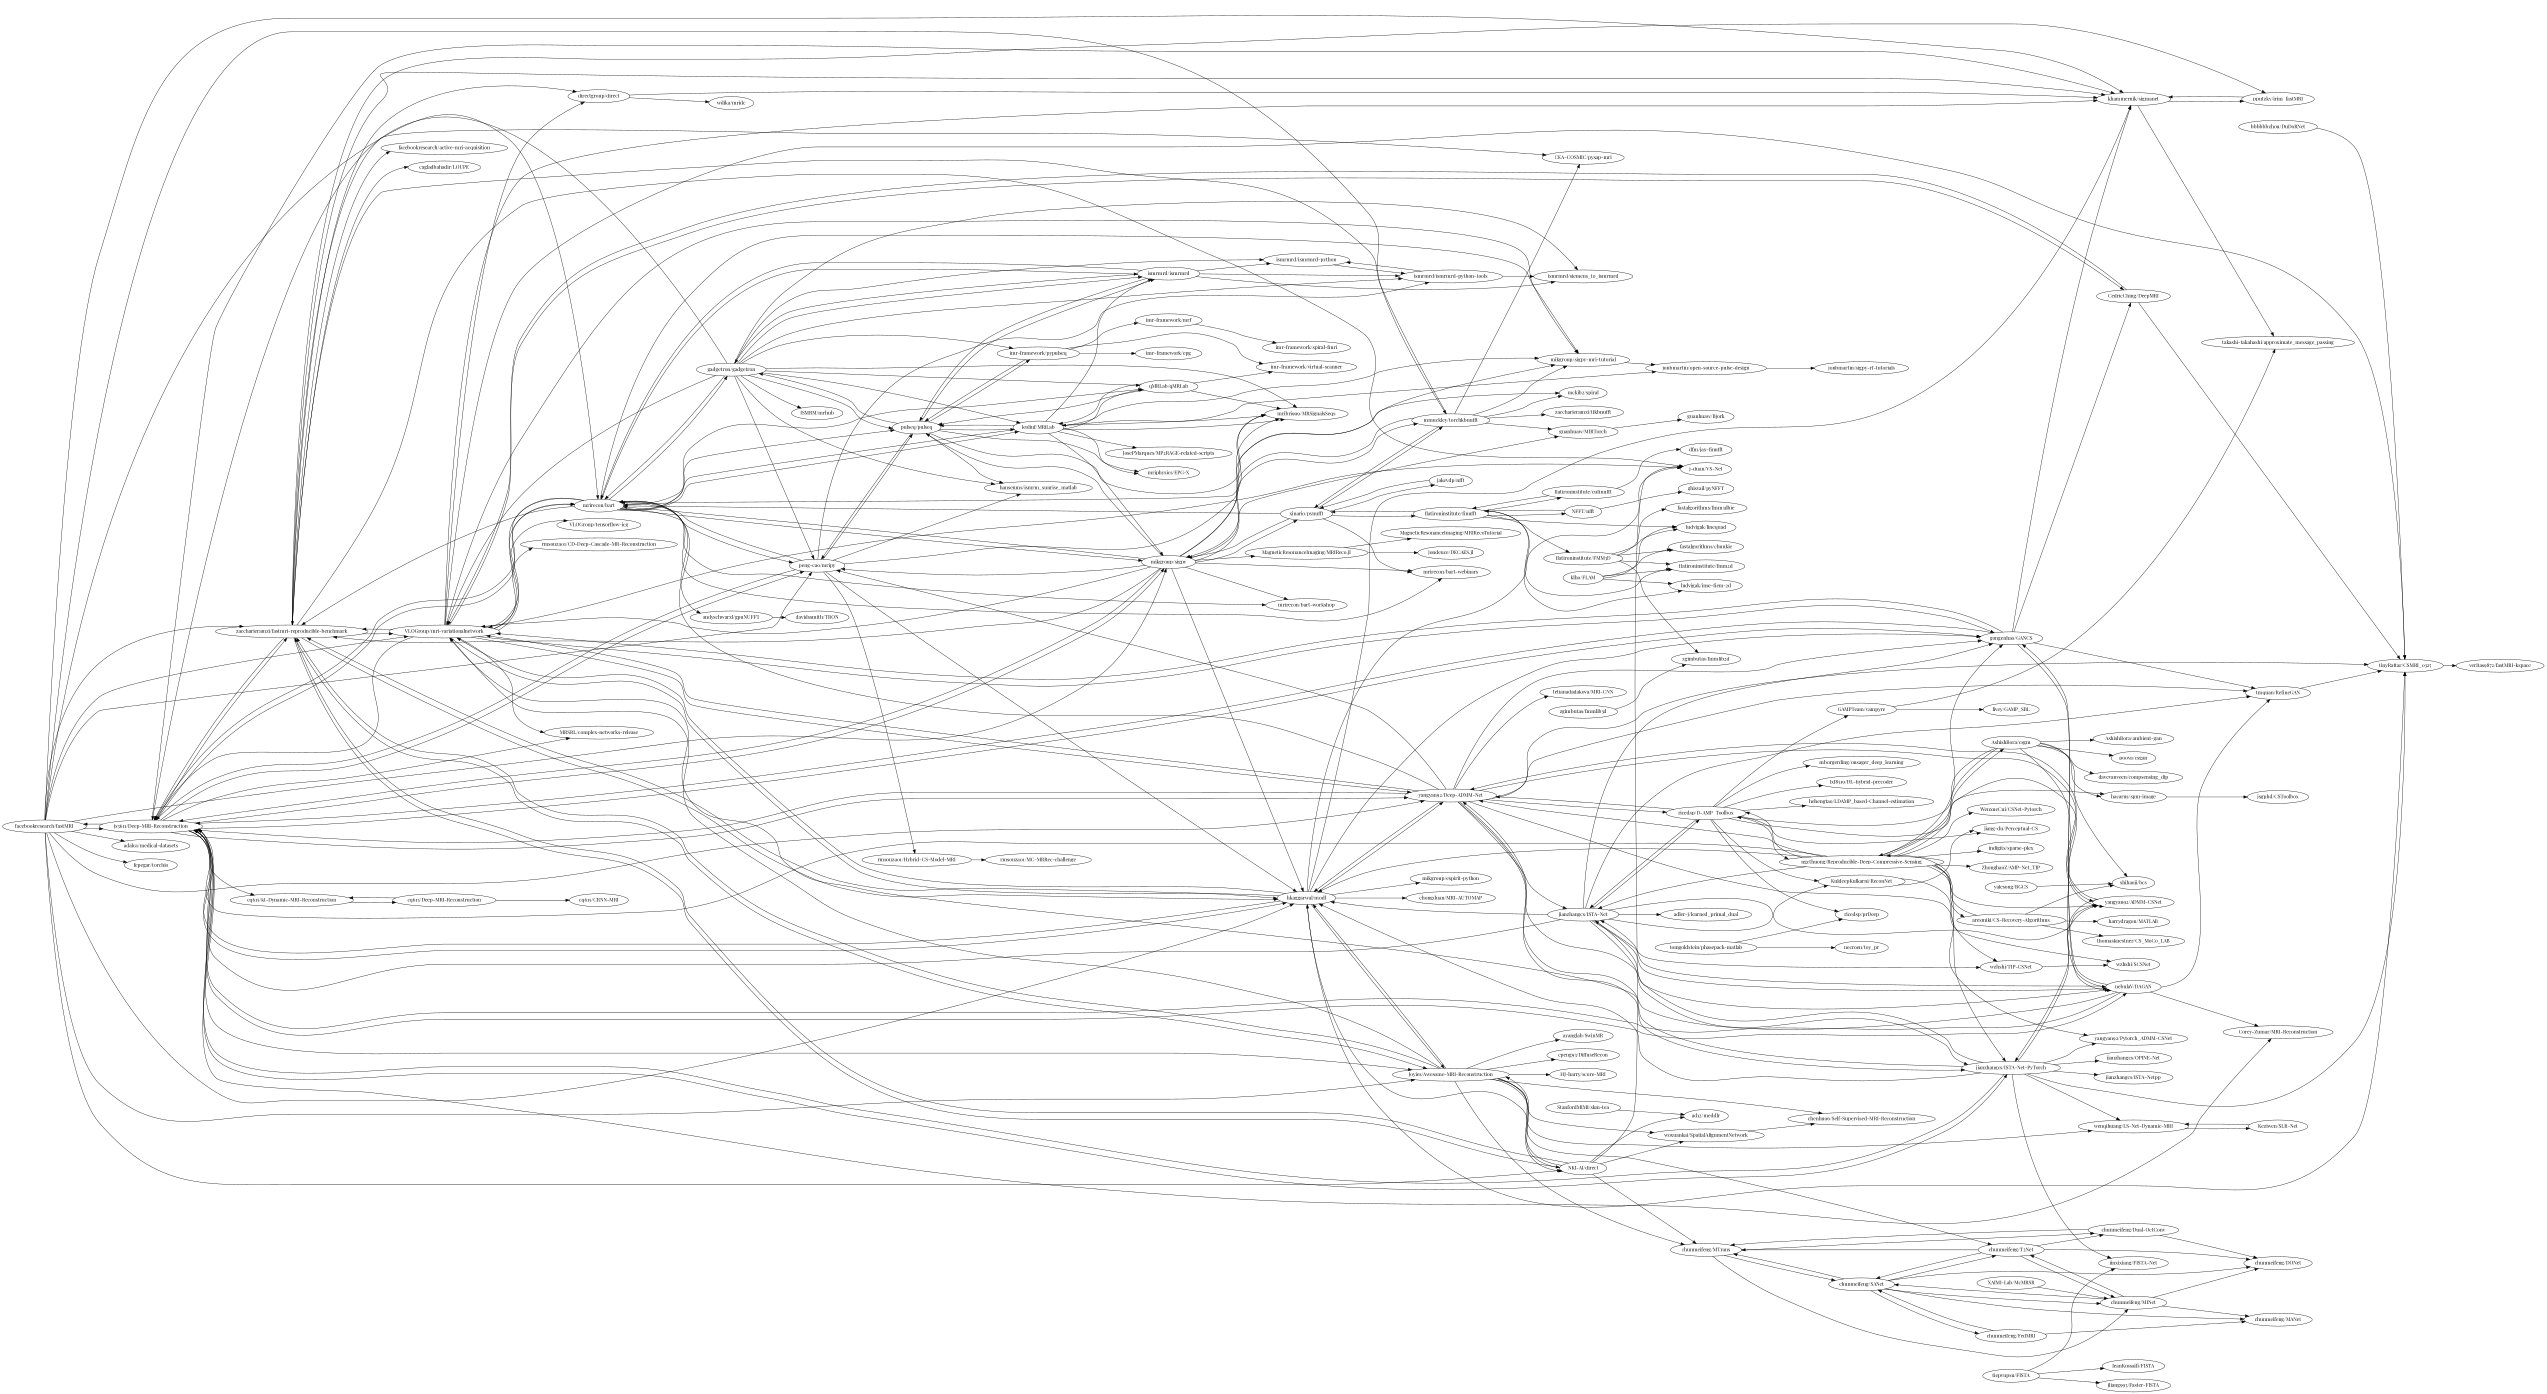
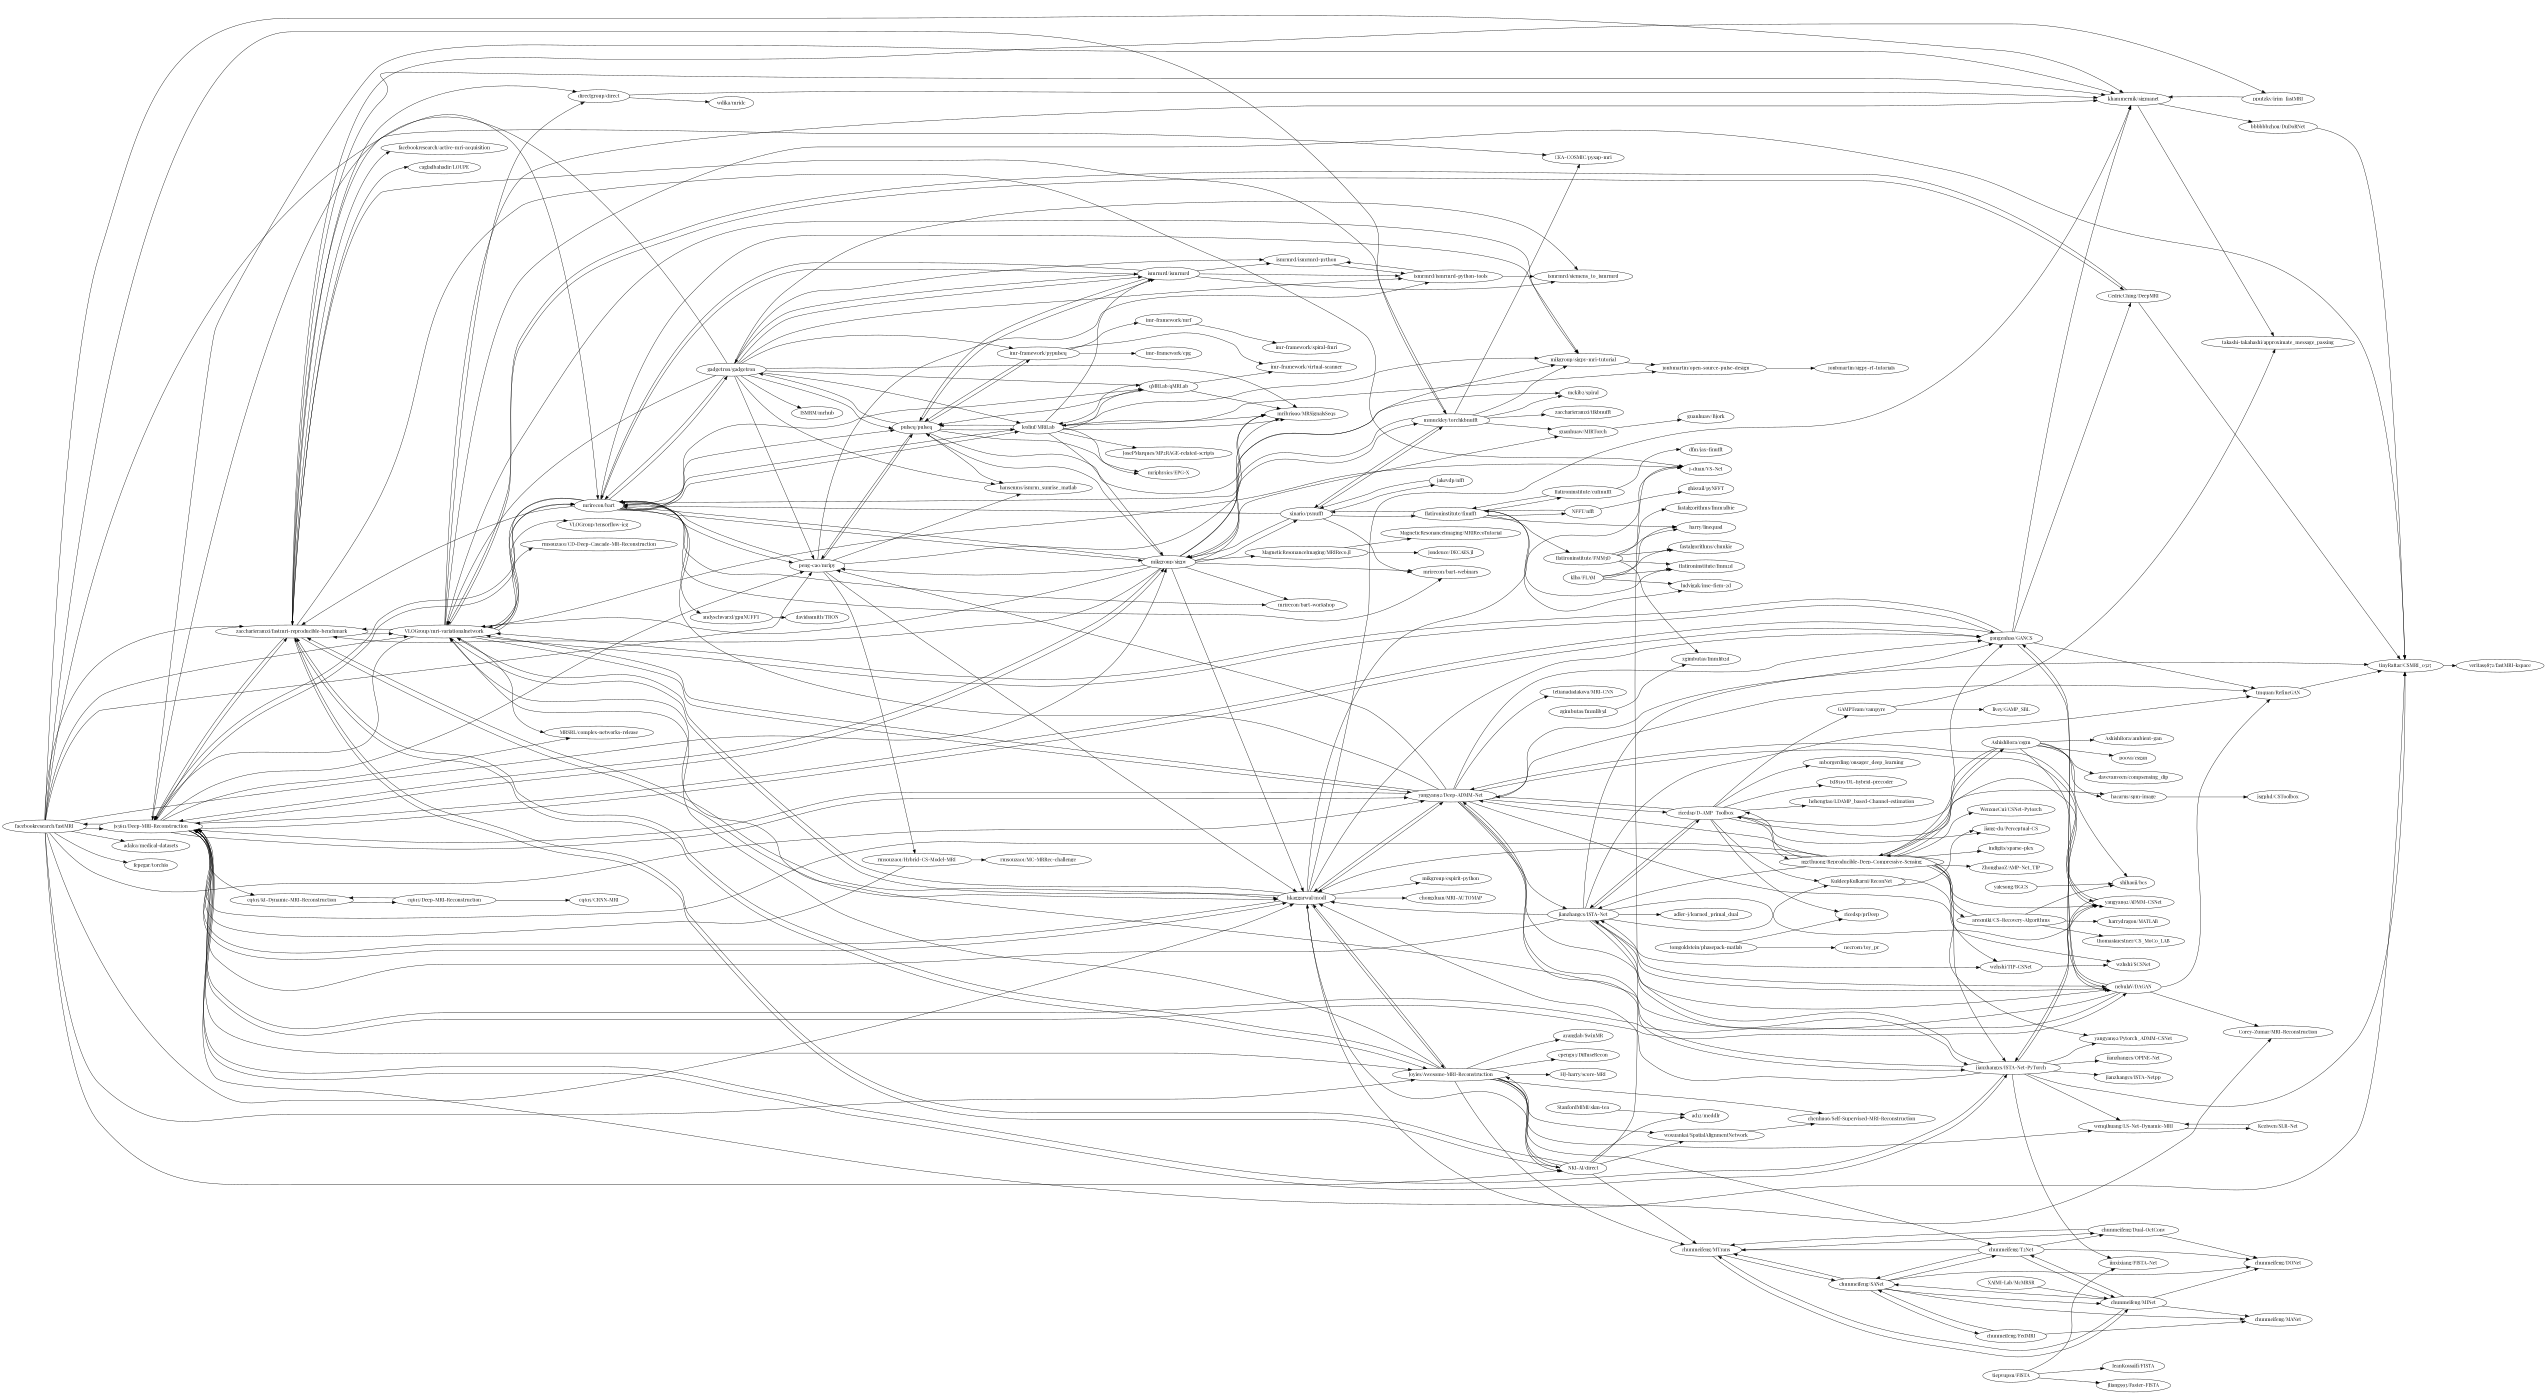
edge "khammernik/sigmanet" -> "pputzky/irim_fastMRI": now "khammernik/sigmanet" -> "bbbbbbzhou/DuDoRNet"
node "ludvigak/linequad": label "ludvigak/linequad" -> "harry/linequad"
edge "peng-cao/mripy" -> "js3611/Deep-MRI-Reconstruction": now "rmsouza01/Hybrid-CS-Model-MRI" -> "js3611/Deep-MRI-Reconstruction"
edge "chunmeifeng/MINet" -> "chunmeifeng/MTrans": added
